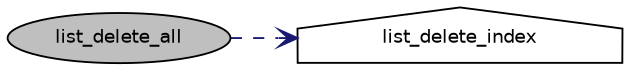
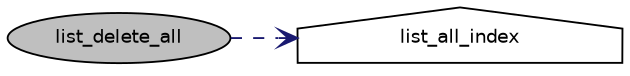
node "list_delete_index": label "list_delete_index" -> "list_all_index"
